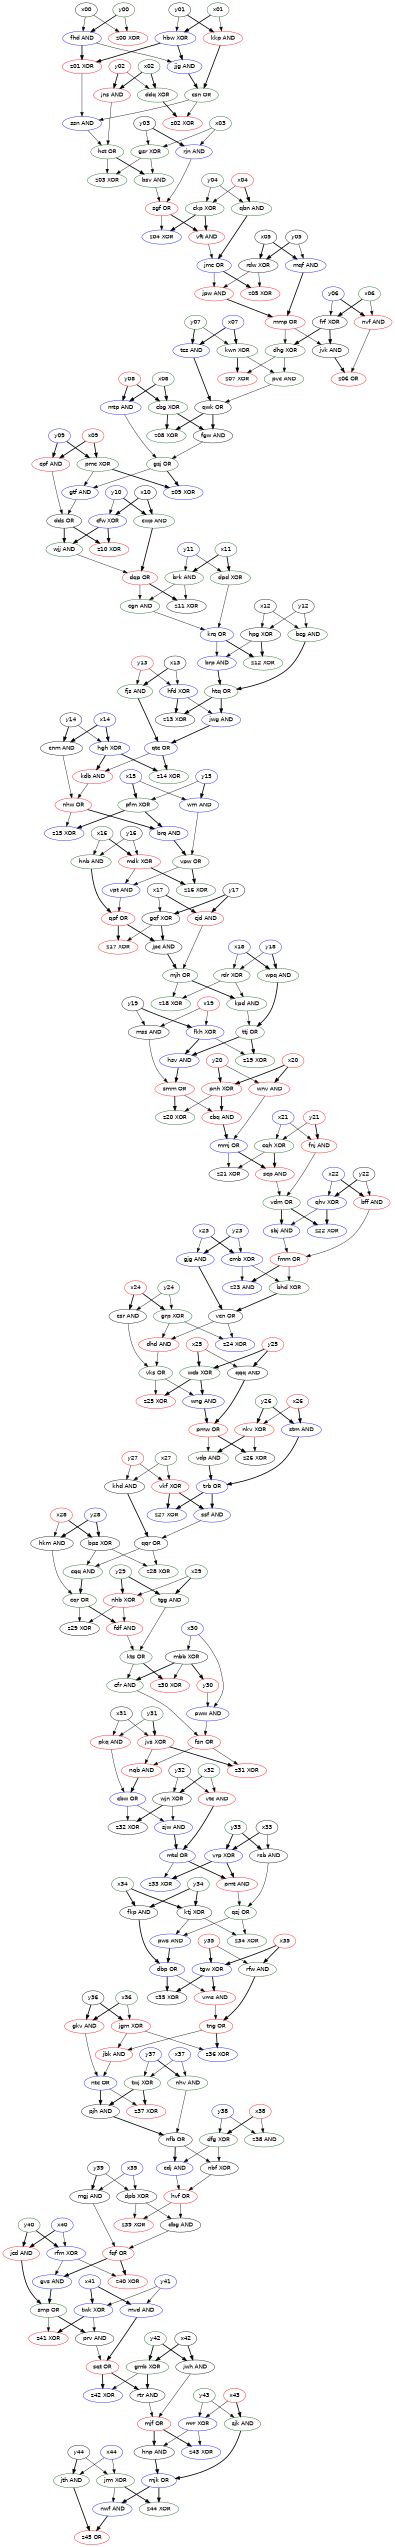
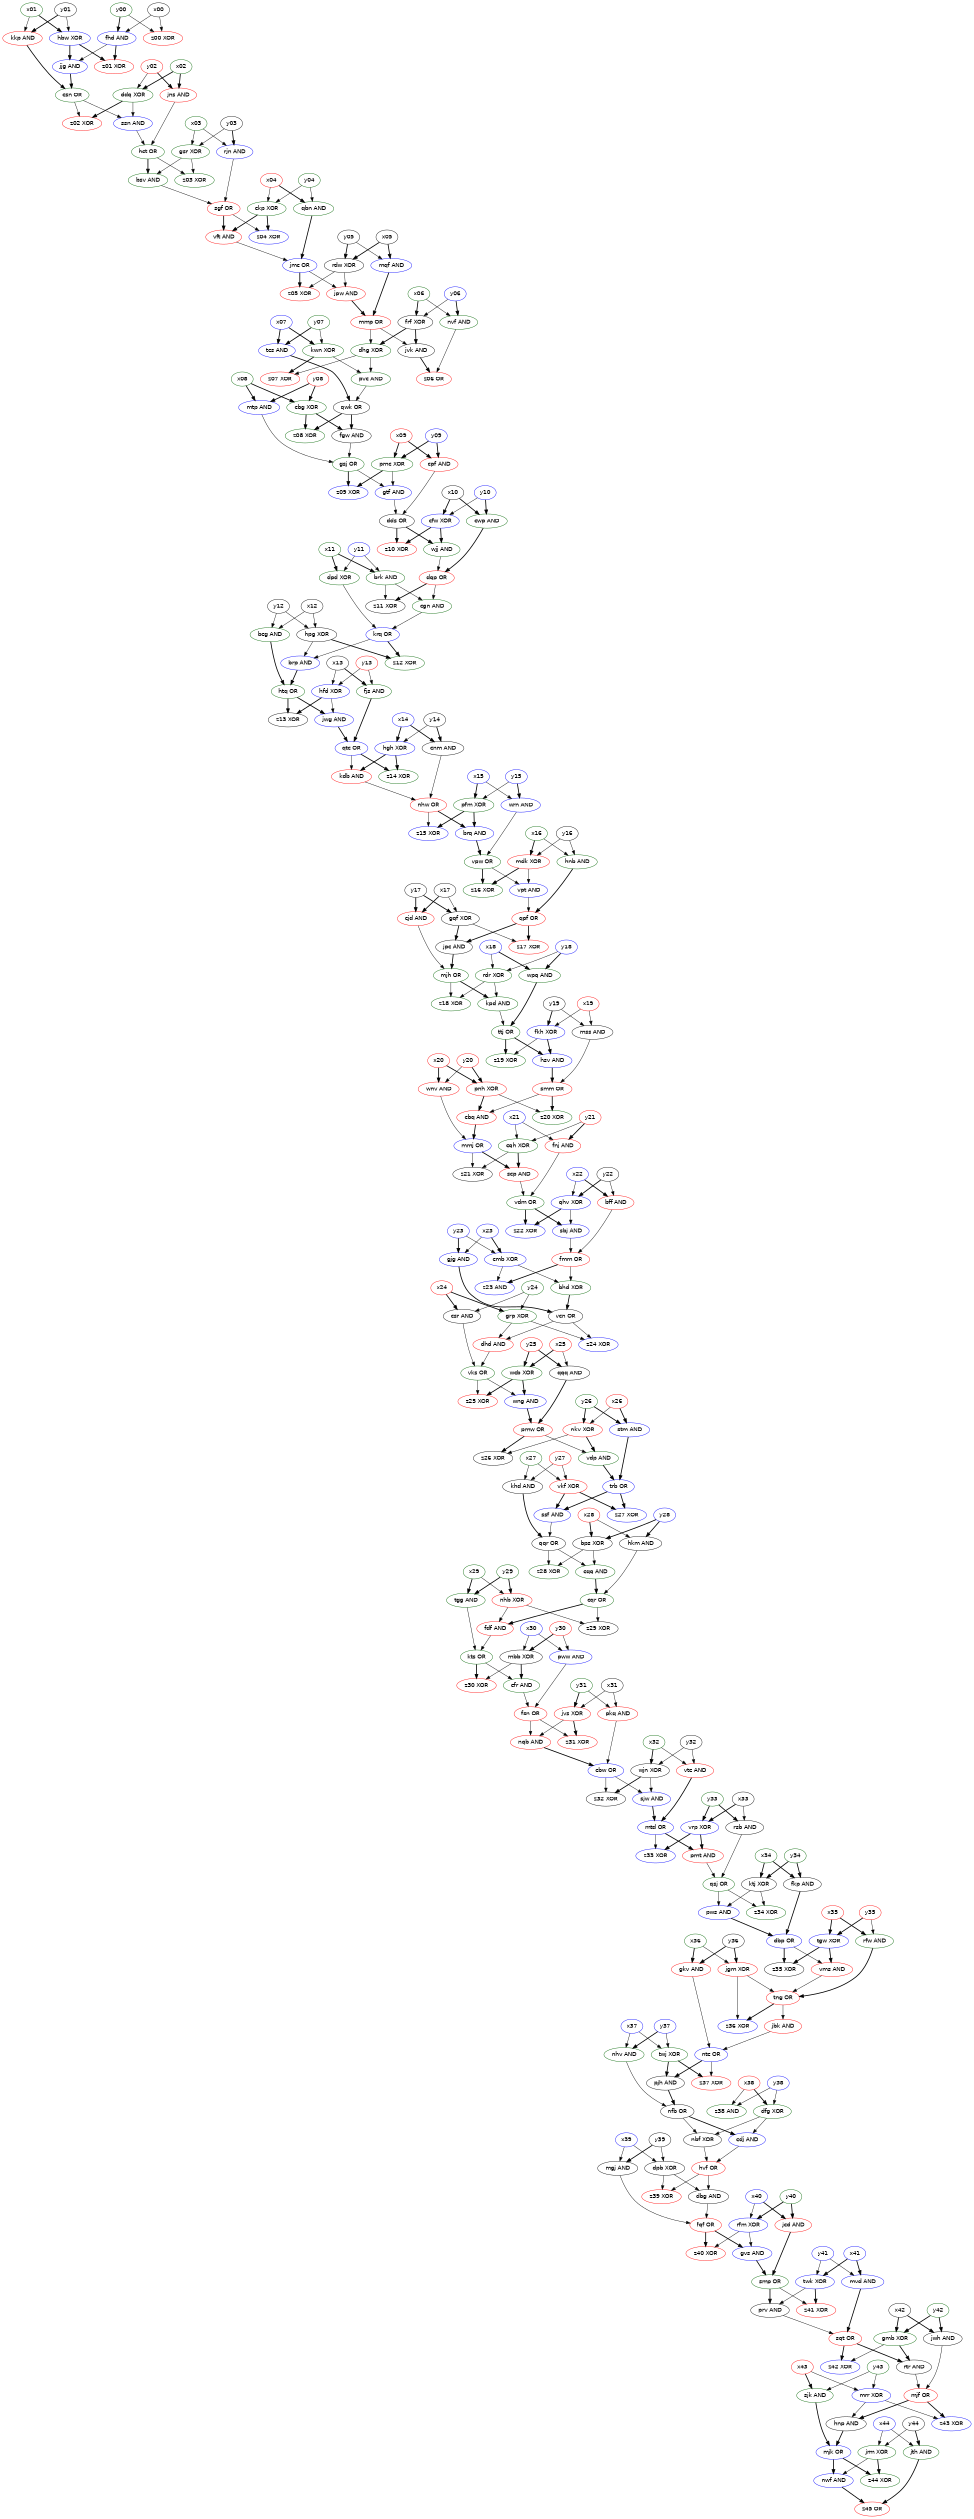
edge "z01 XOR" -> "ssn AND": now "ddq XOR" -> "ssn AND"
node "nvf AND": color red -> darkgreen
edge "mbb XOR" -> "y30": reversed
edge "jgm XOR" -> "jbk AND": now "jgm XOR" -> "tng OR"
